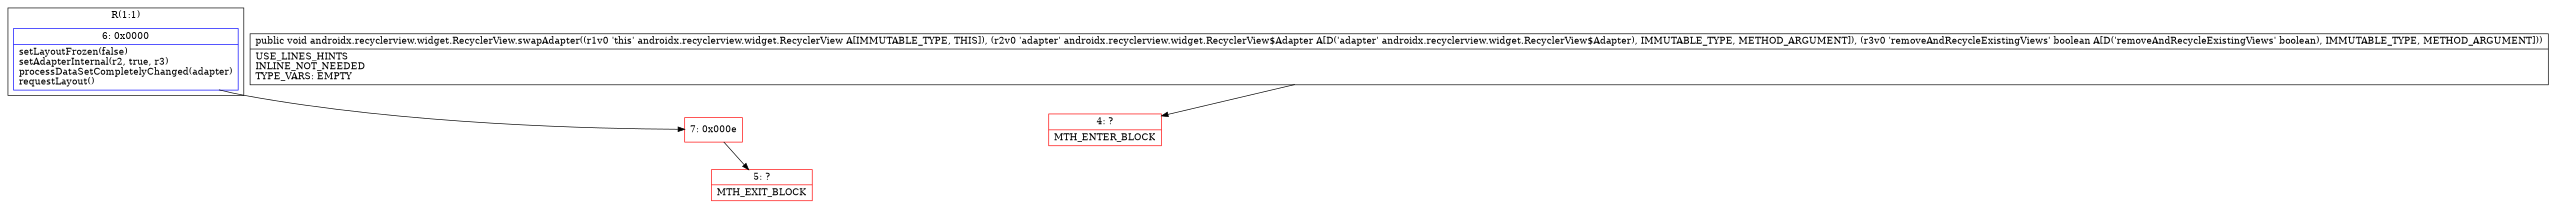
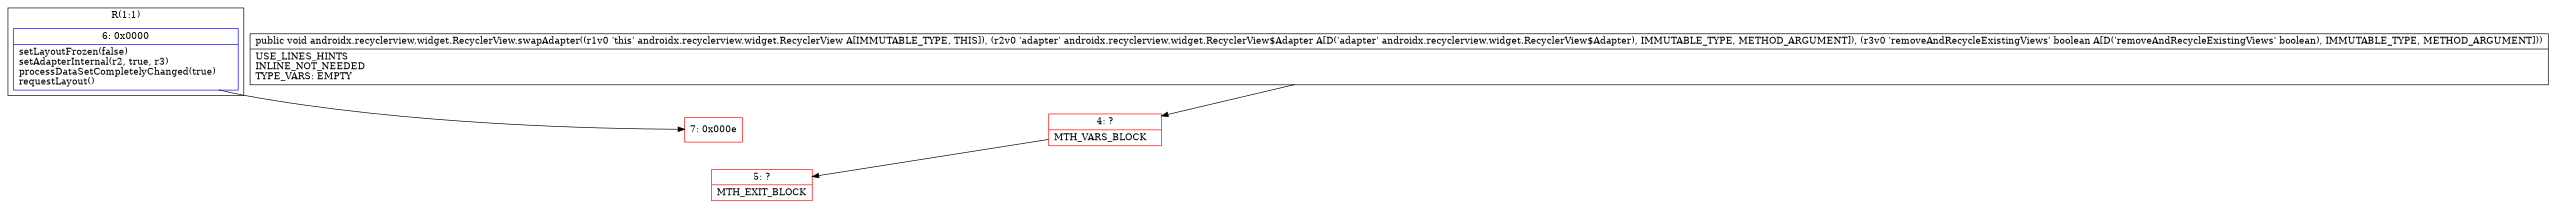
node "6: 0x0000": text "processDataSetCompletelyChanged(adapter)" -> "processDataSetCompletelyChanged(true)"
node "4: ?": text "MTH_ENTER_BLOCK" -> "MTH_VARS_BLOCK"
edge "7: 0x000e" -> "5: ?": now "4: ?" -> "5: ?"
